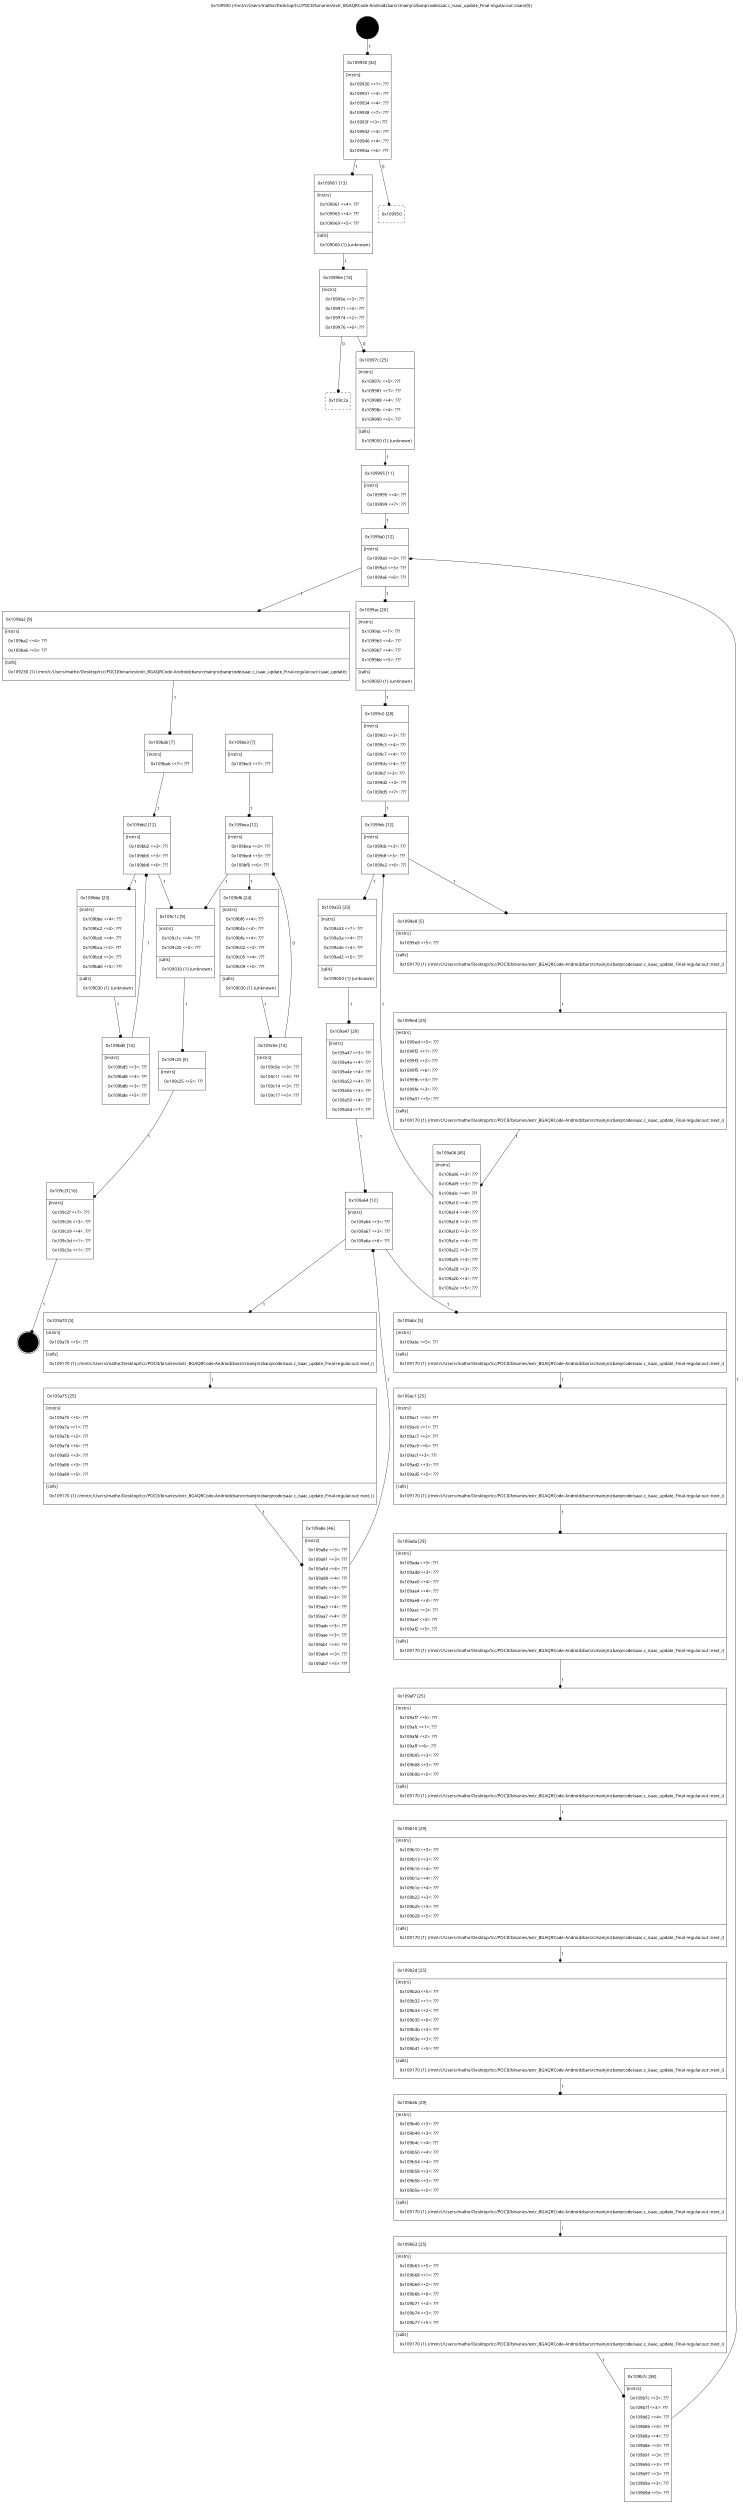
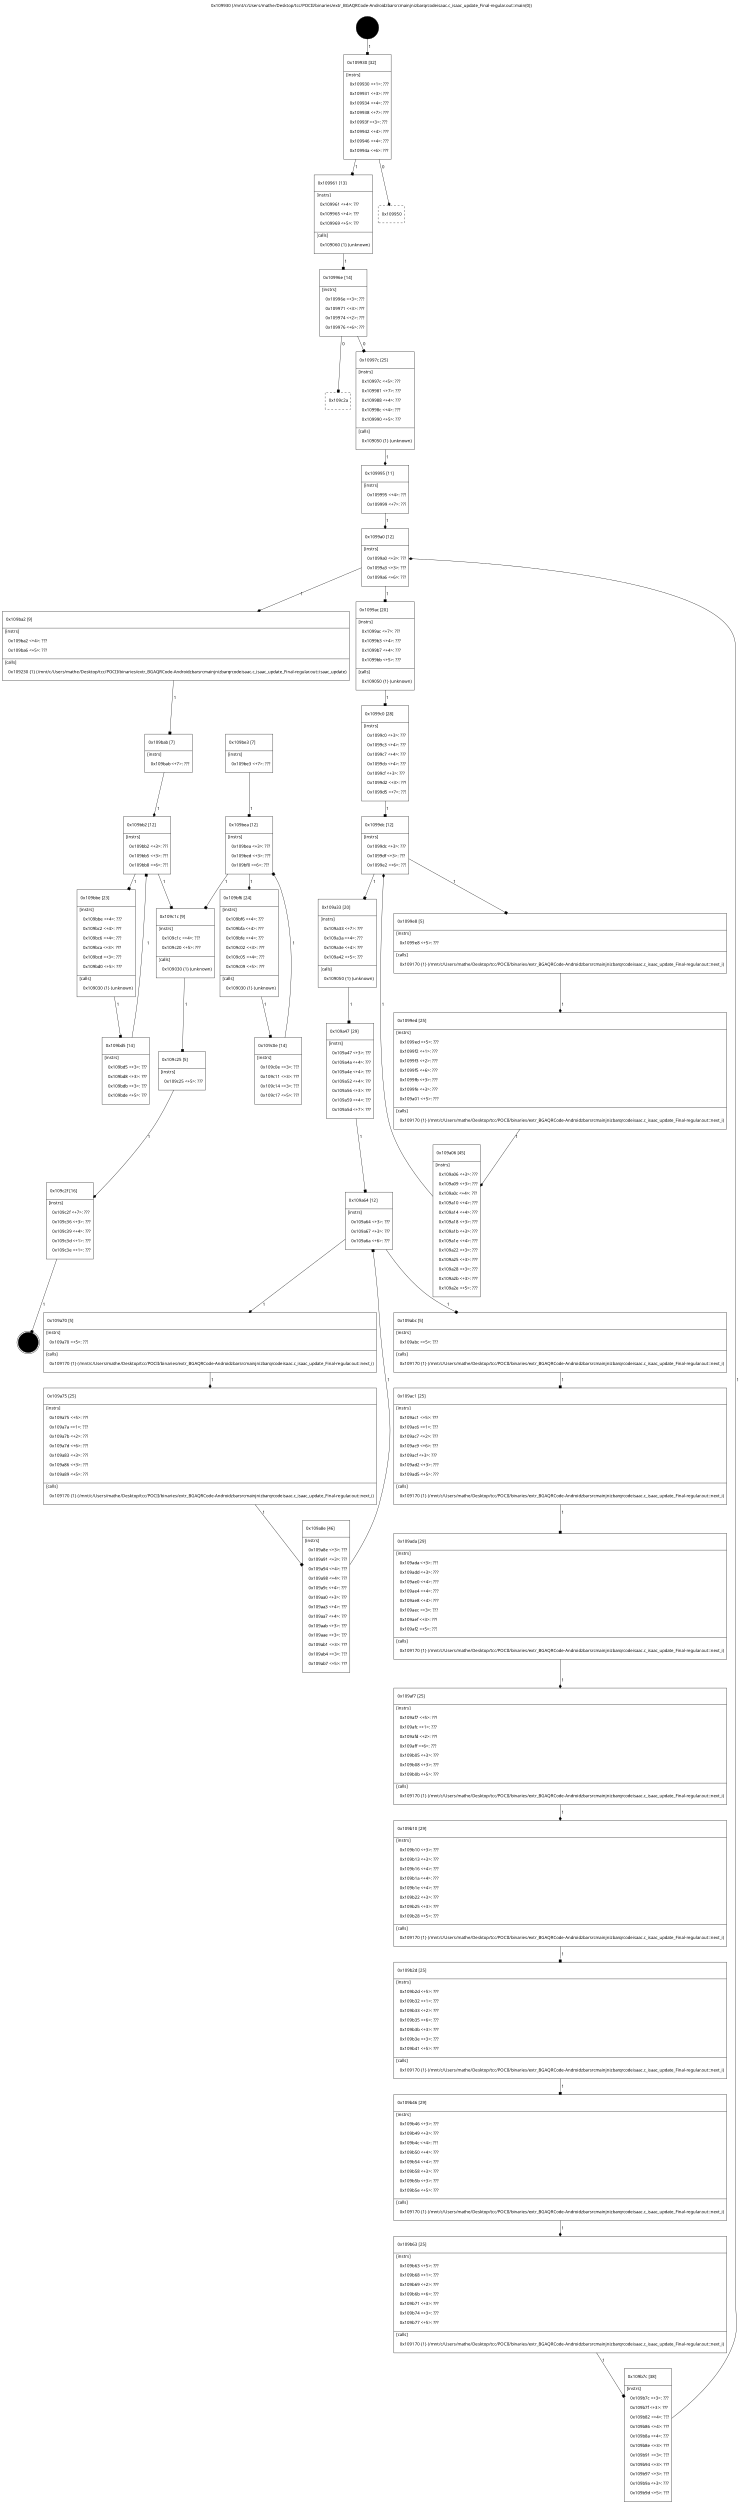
edge "0x109c0e [14]" -> "0x109bea [12]": label " 0" -> " 1"
edge "0x109abc [5]" -> "0x109ac1 [25]": arrowhead diamond -> box
edge "0x109b10 [29]" -> "0x109b2d [25]": arrowhead diamond -> box
